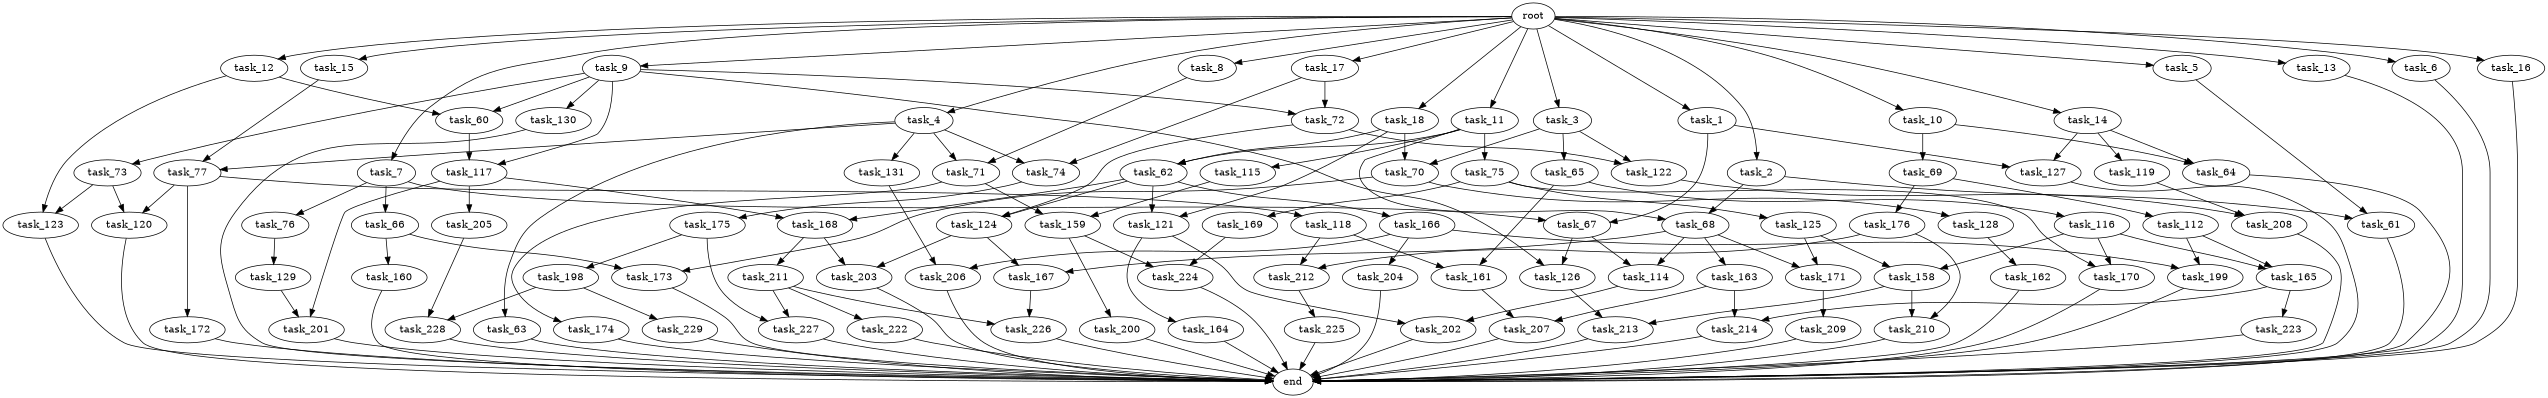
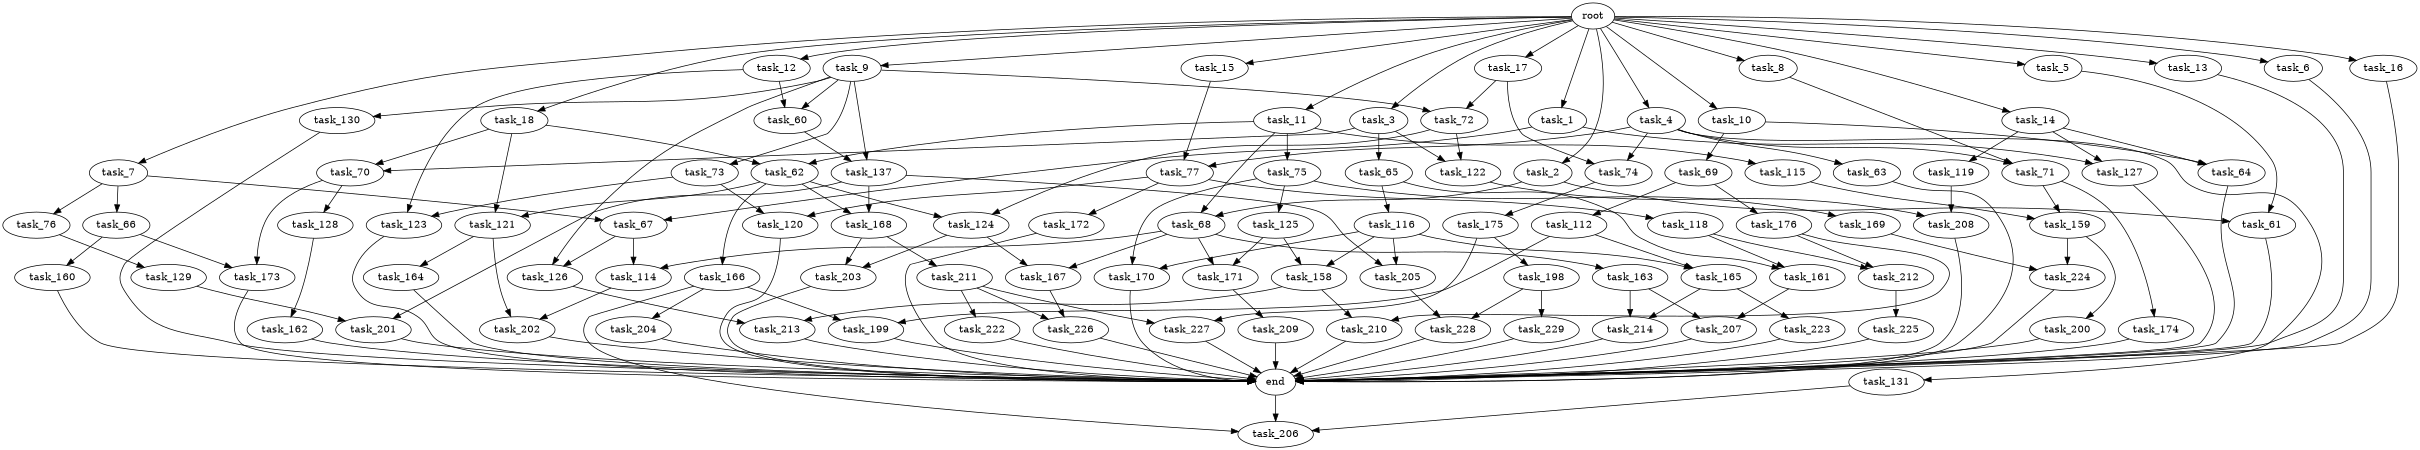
node "task_117": label "task_117" -> "task_137"
edge "task_116" -> "task_205": added
edge "task_206" -> "end": reversed
